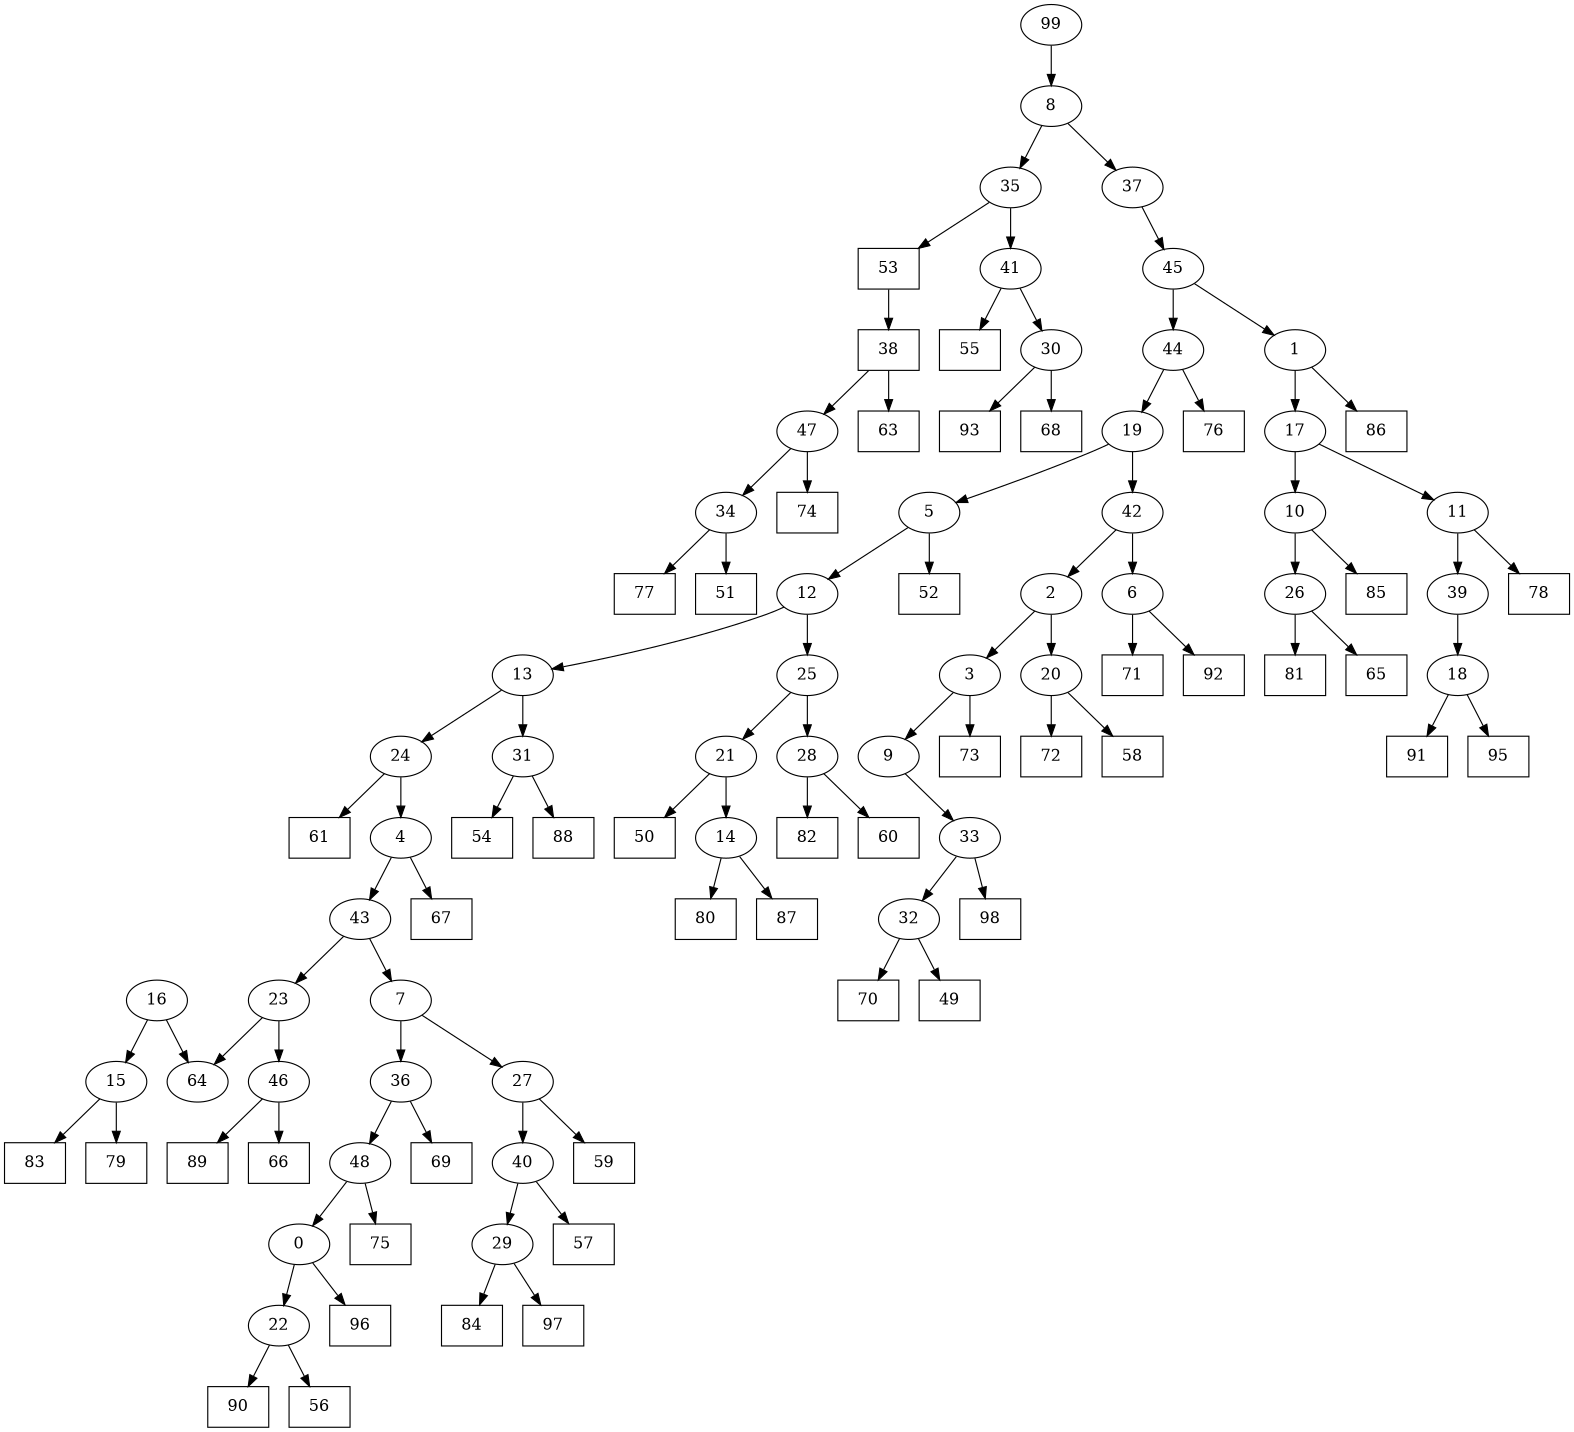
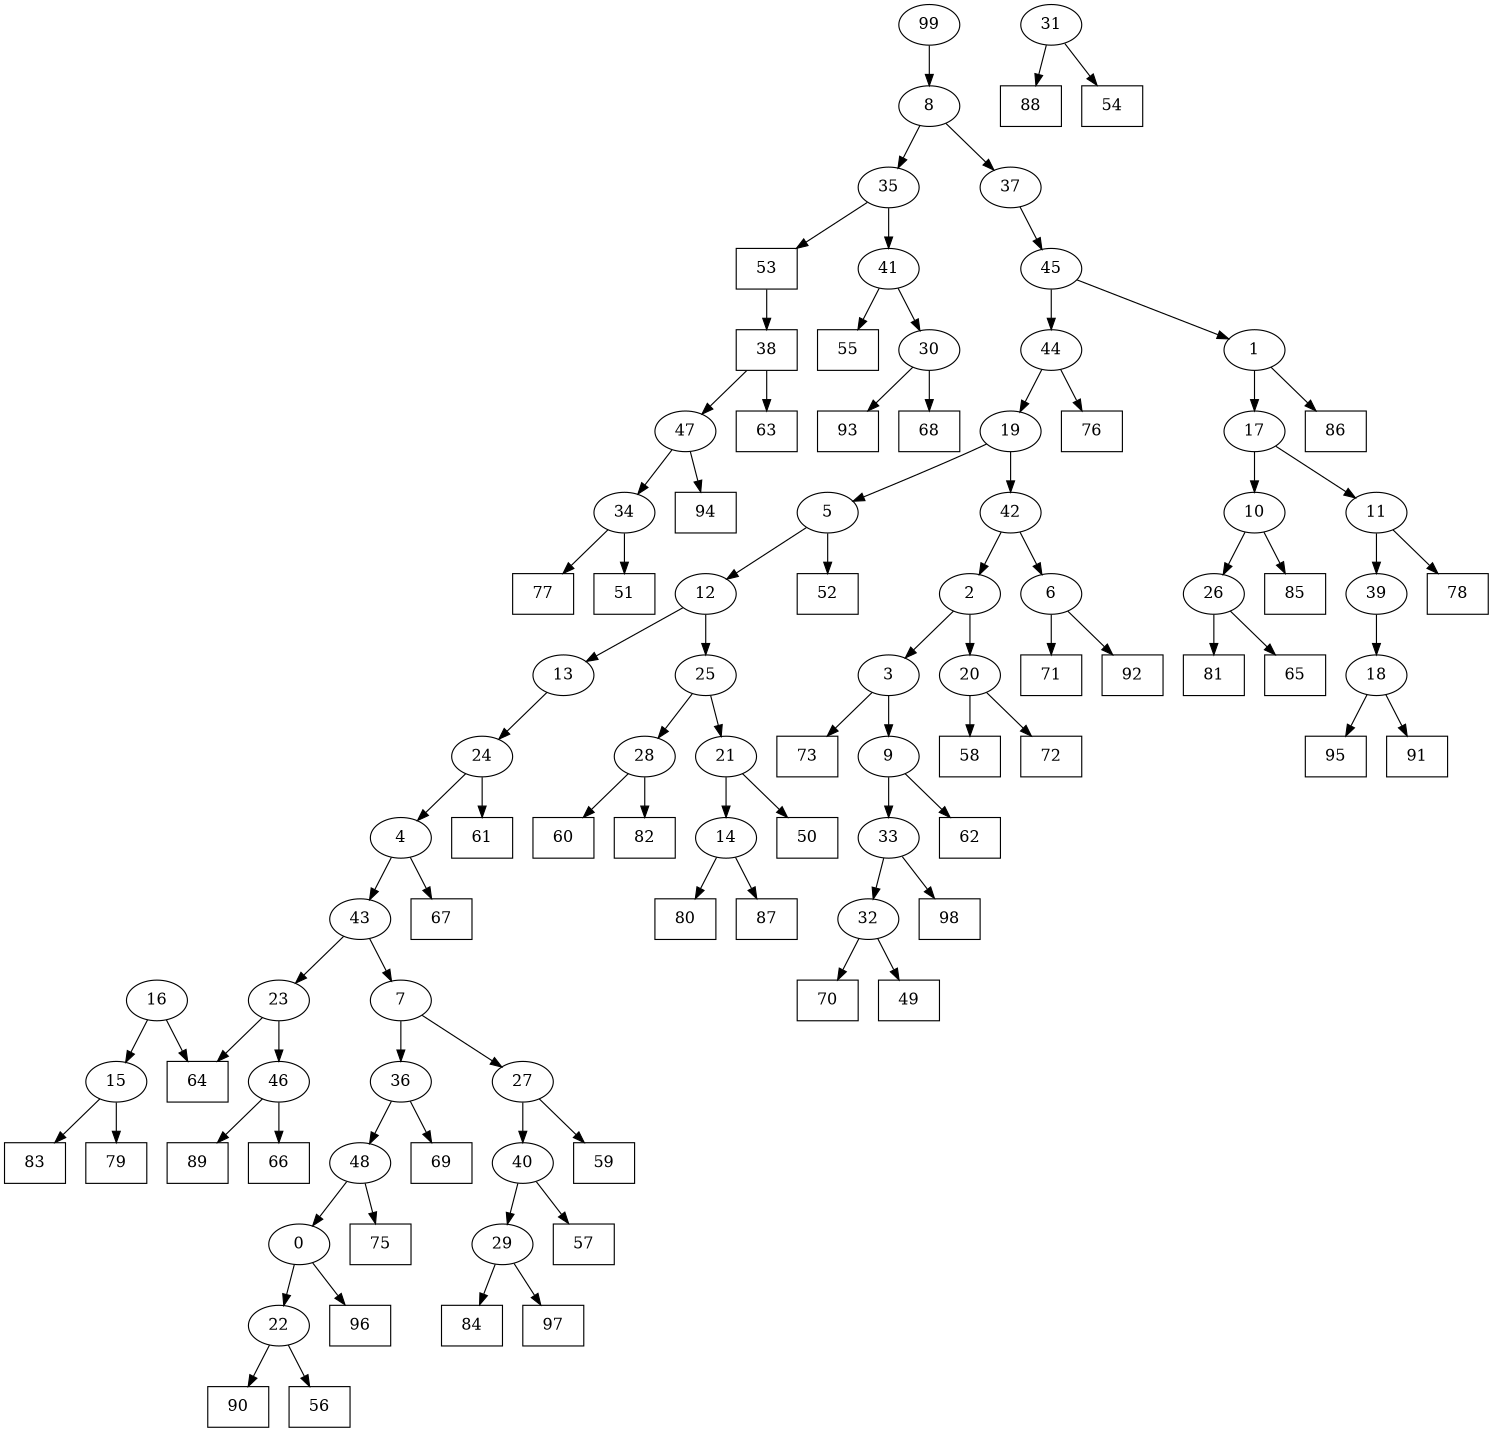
node "74": label "74" -> "94"
edge "13" -> "31": removed
node "62": added
node "64": shape ellipse -> box
